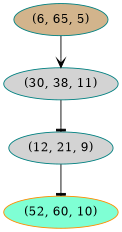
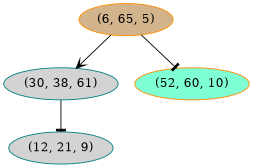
node "(6, 65, 5)": color teal -> darkorange
node "(30, 38, 11)": label "(30, 38, 11)" -> "(30, 38, 61)"
edge "(12, 21, 9)" -> "(52, 60, 10)": now "(6, 65, 5)" -> "(52, 60, 10)"
